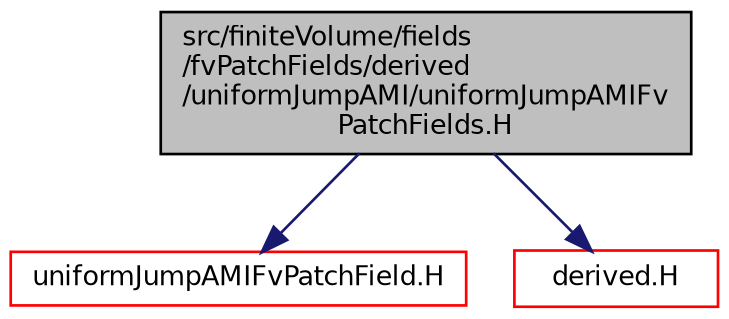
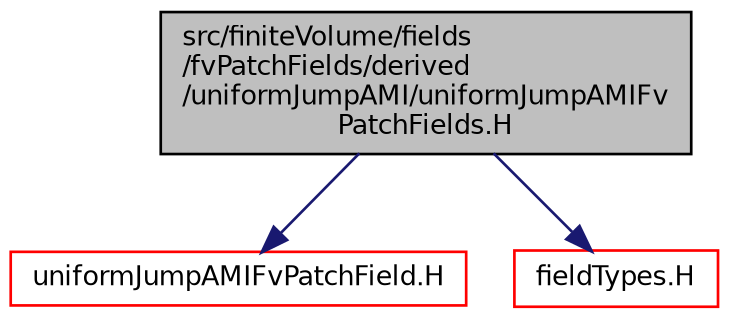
node "derived.H": label "derived.H" -> "fieldTypes.H"
